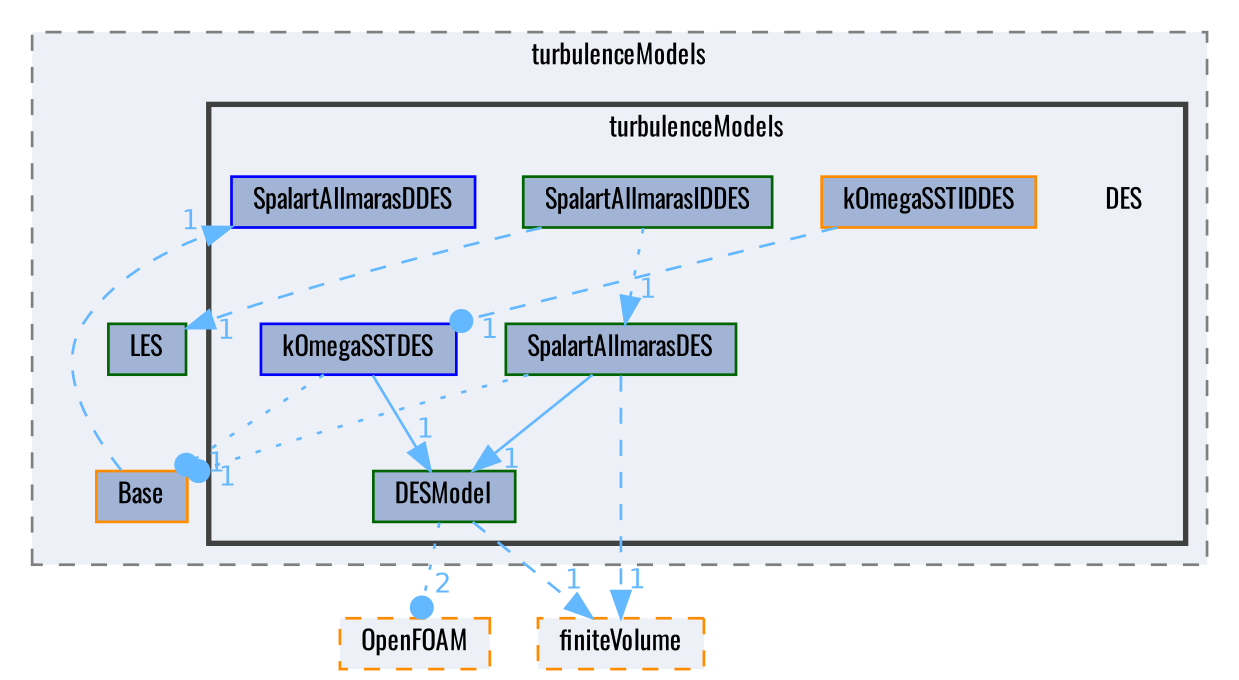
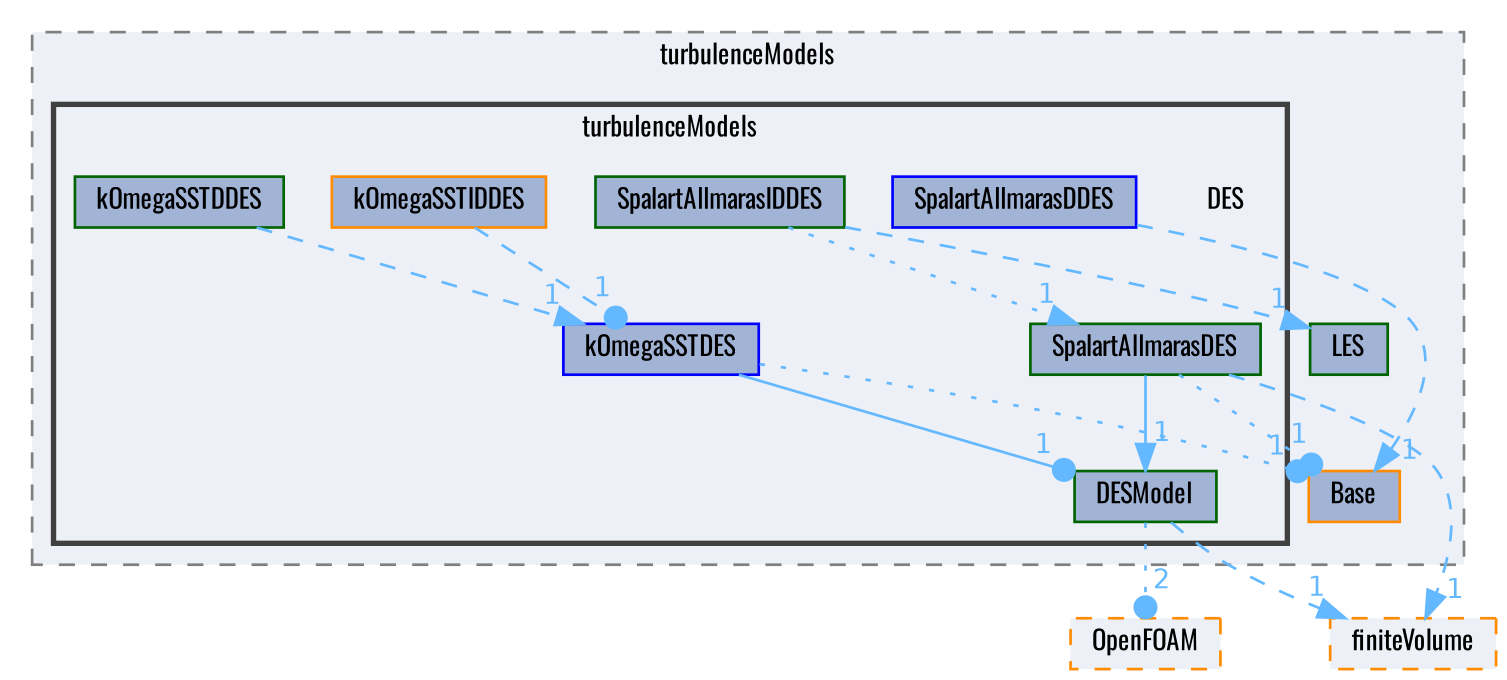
node "kOmegaSSTDDES": added
edge "Base" -> "SpalartAllmarasDDES": reversed
edge "kOmegaSSTDES" -> "DESModel": arrowhead normal -> dot
